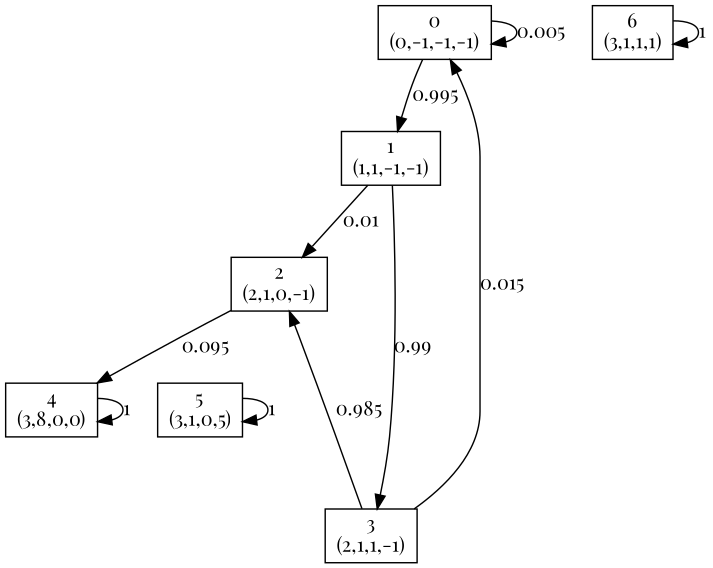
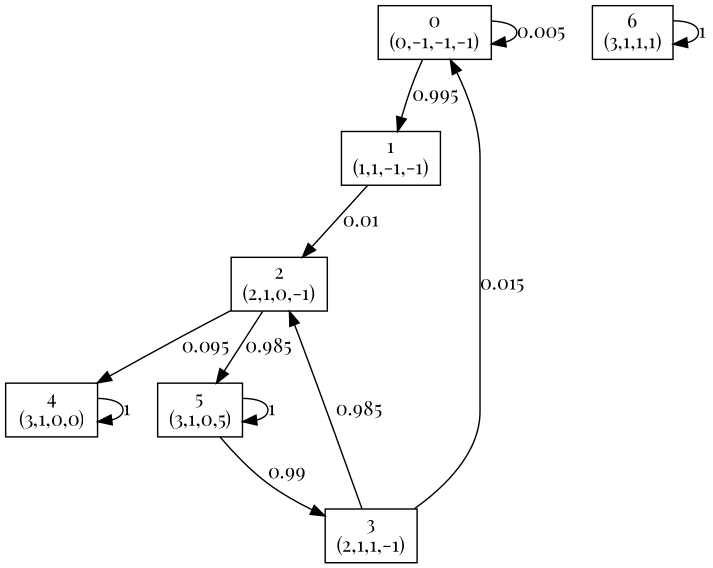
edge "2 (2,1,0,-1)" -> "5 (3,1,0,5)": added, label "0.985"
edge "1 (1,1,-1,-1)" -> "3 (2,1,1,-1)": now "5 (3,1,0,5)" -> "3 (2,1,1,-1)"
node "4 (3,8,0,0)": label "4 (3,8,0,0)" -> "4 (3,1,0,0)"
